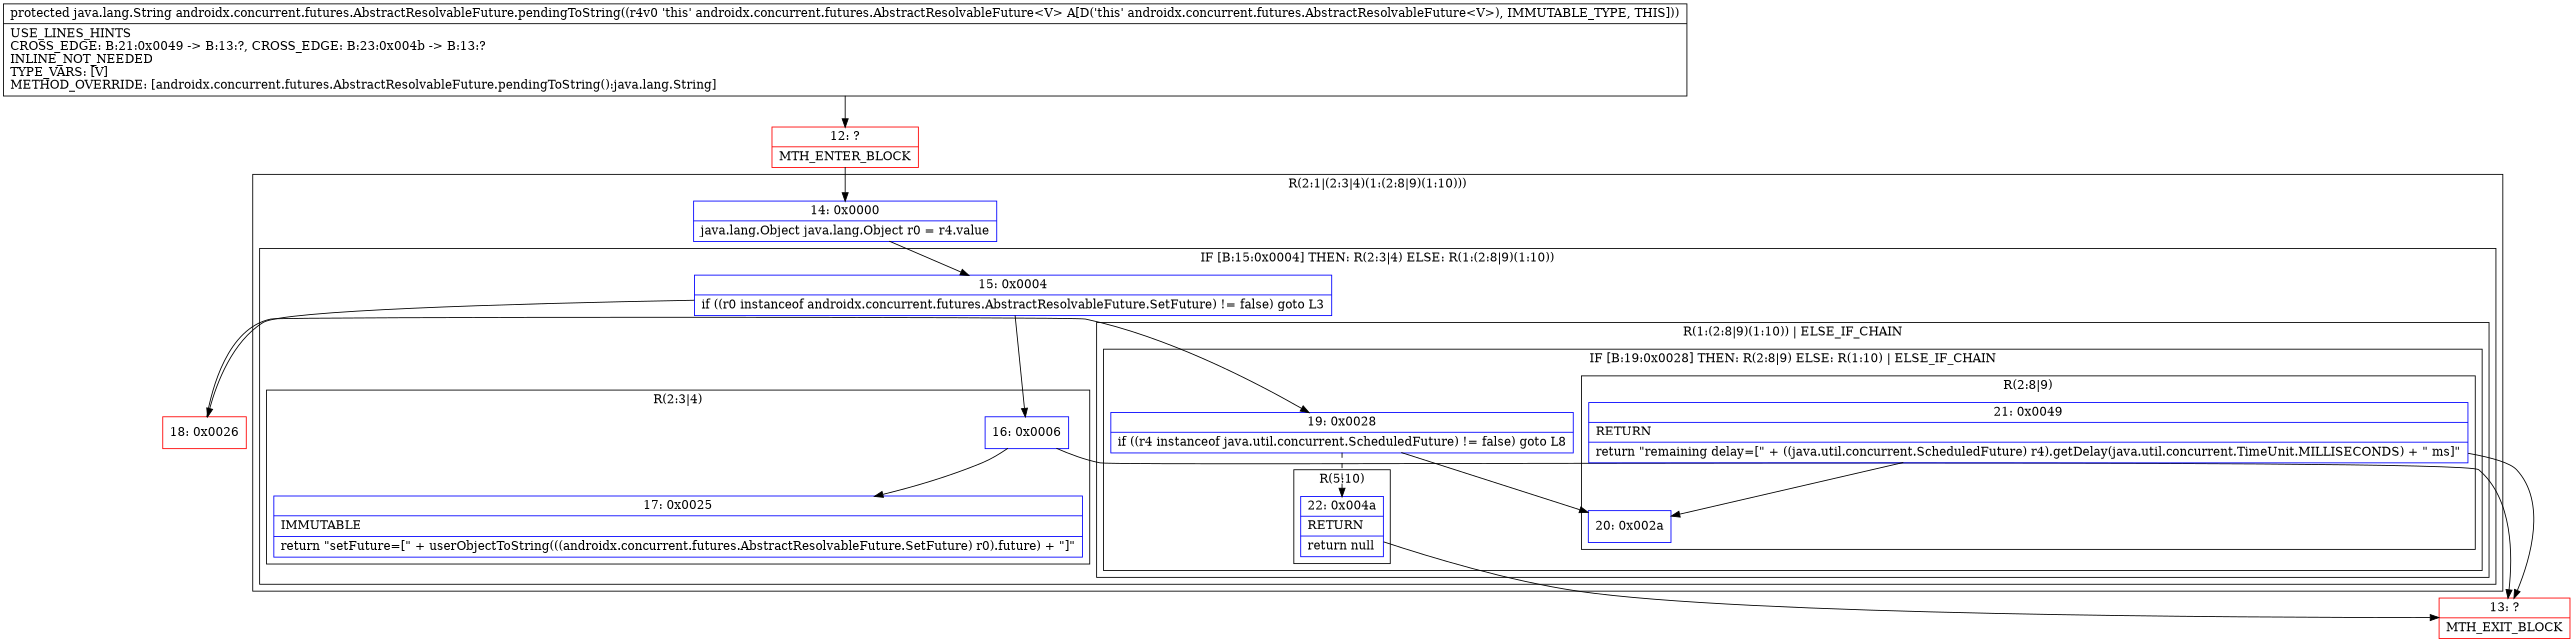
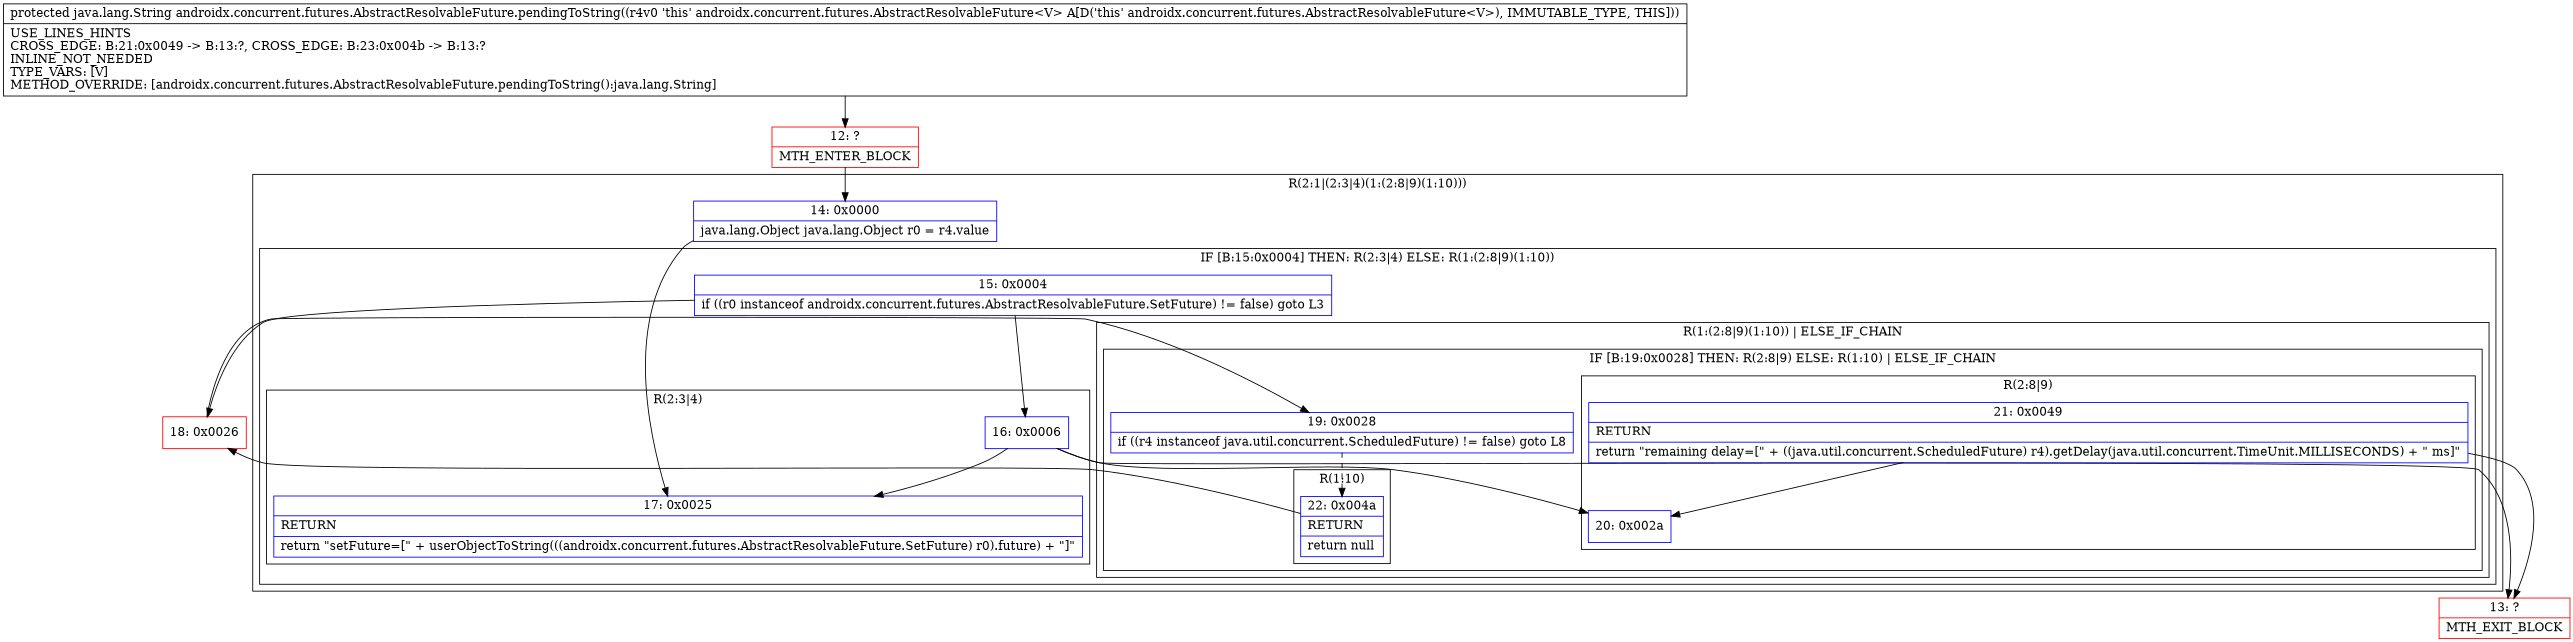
edge "14: 0x0000" -> "15: 0x0004": now "14: 0x0000" -> "17: 0x0025"
cluster "R(5:10)": label "R(5:10)" -> "R(1:10)"
edge "19: 0x0028" -> "20: 0x002a": now "16: 0x0006" -> "20: 0x002a"
node "17: 0x0025": text "IMMUTABLE" -> "RETURN"
edge "22: 0x004a" -> "13: ?": now "22: 0x004a" -> "18: 0x0026"
